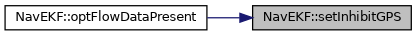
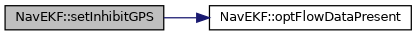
edge "NavEKF::optFlowDataPresent" -> "NavEKF::setInhibitGPS": reversed
